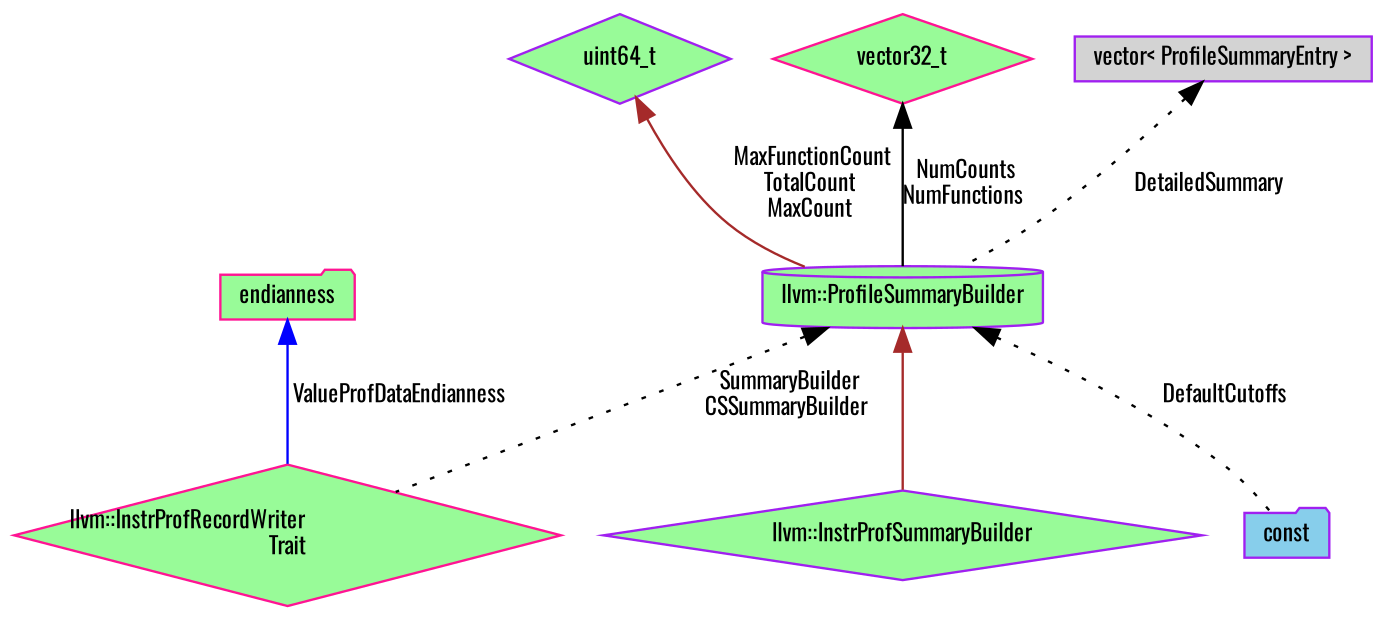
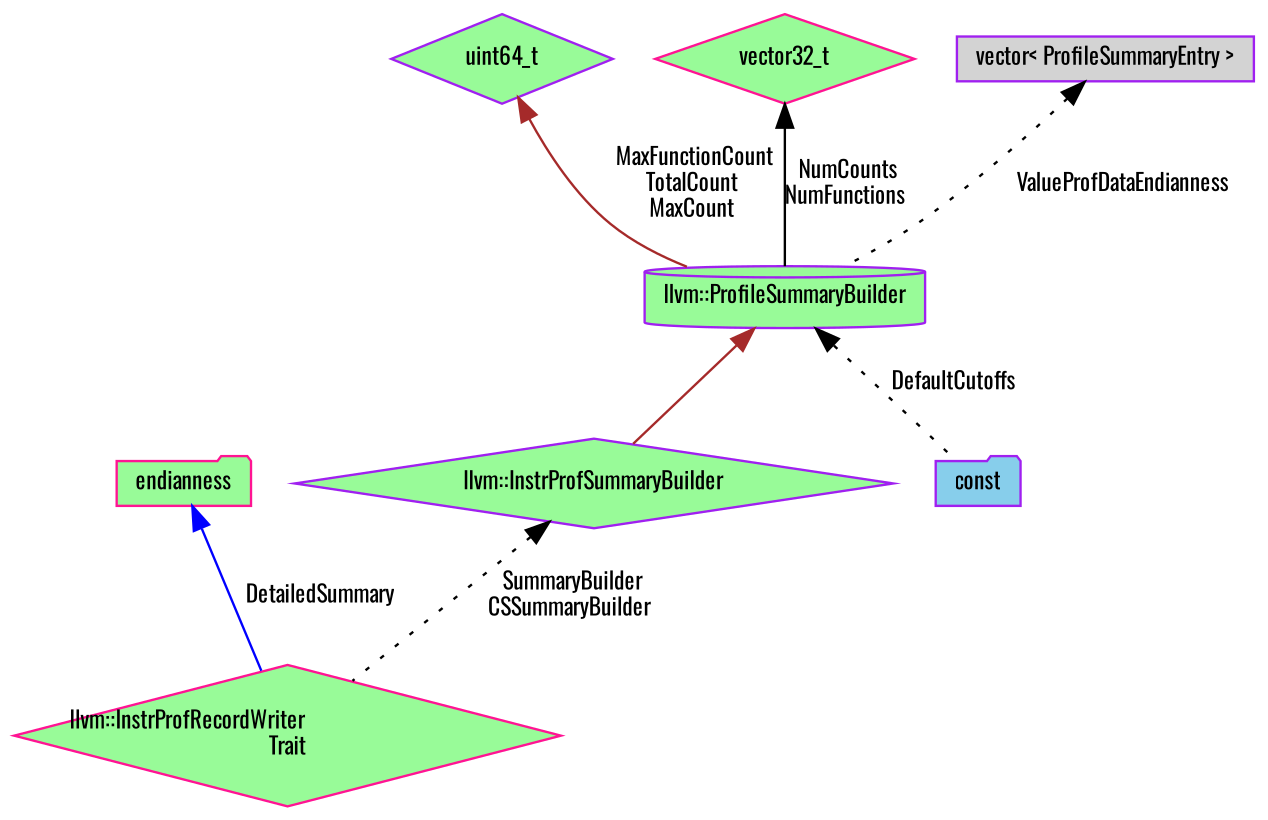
edge "llvm::ProfileSummaryBuilder" -> "vector< ProfileSummaryEntry >": label " DetailedSummary" -> " ValueProfDataEndianness"
edge "llvm::InstrProfRecordWriter Trait" -> "endianness": label " ValueProfDataEndianness" -> " DetailedSummary"
edge "llvm::InstrProfRecordWriter Trait" -> "llvm::ProfileSummaryBuilder": now "llvm::InstrProfRecordWriter Trait" -> "llvm::InstrProfSummaryBuilder"
